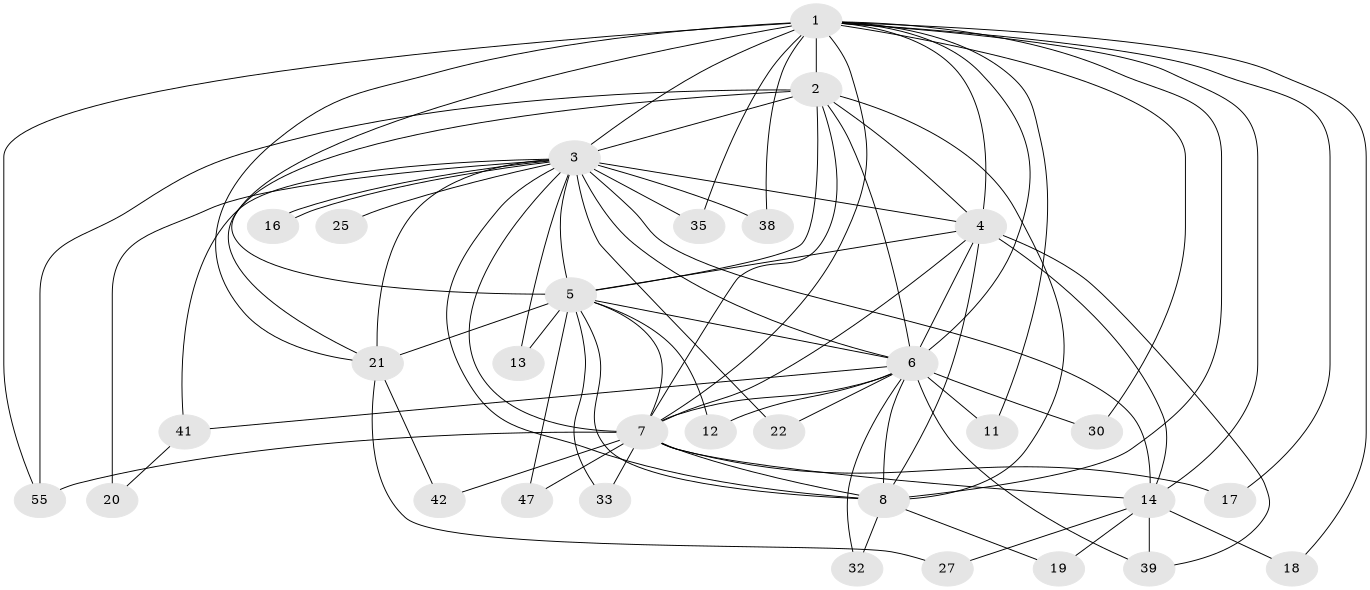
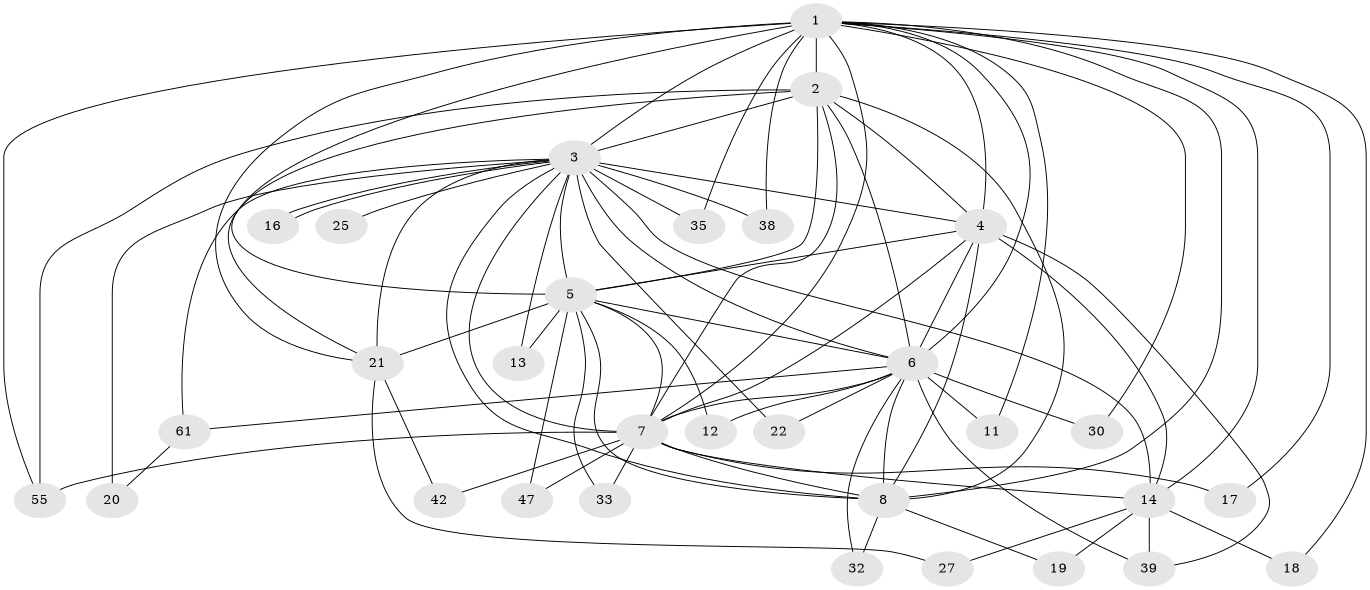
node "41": label "41" -> "61"
